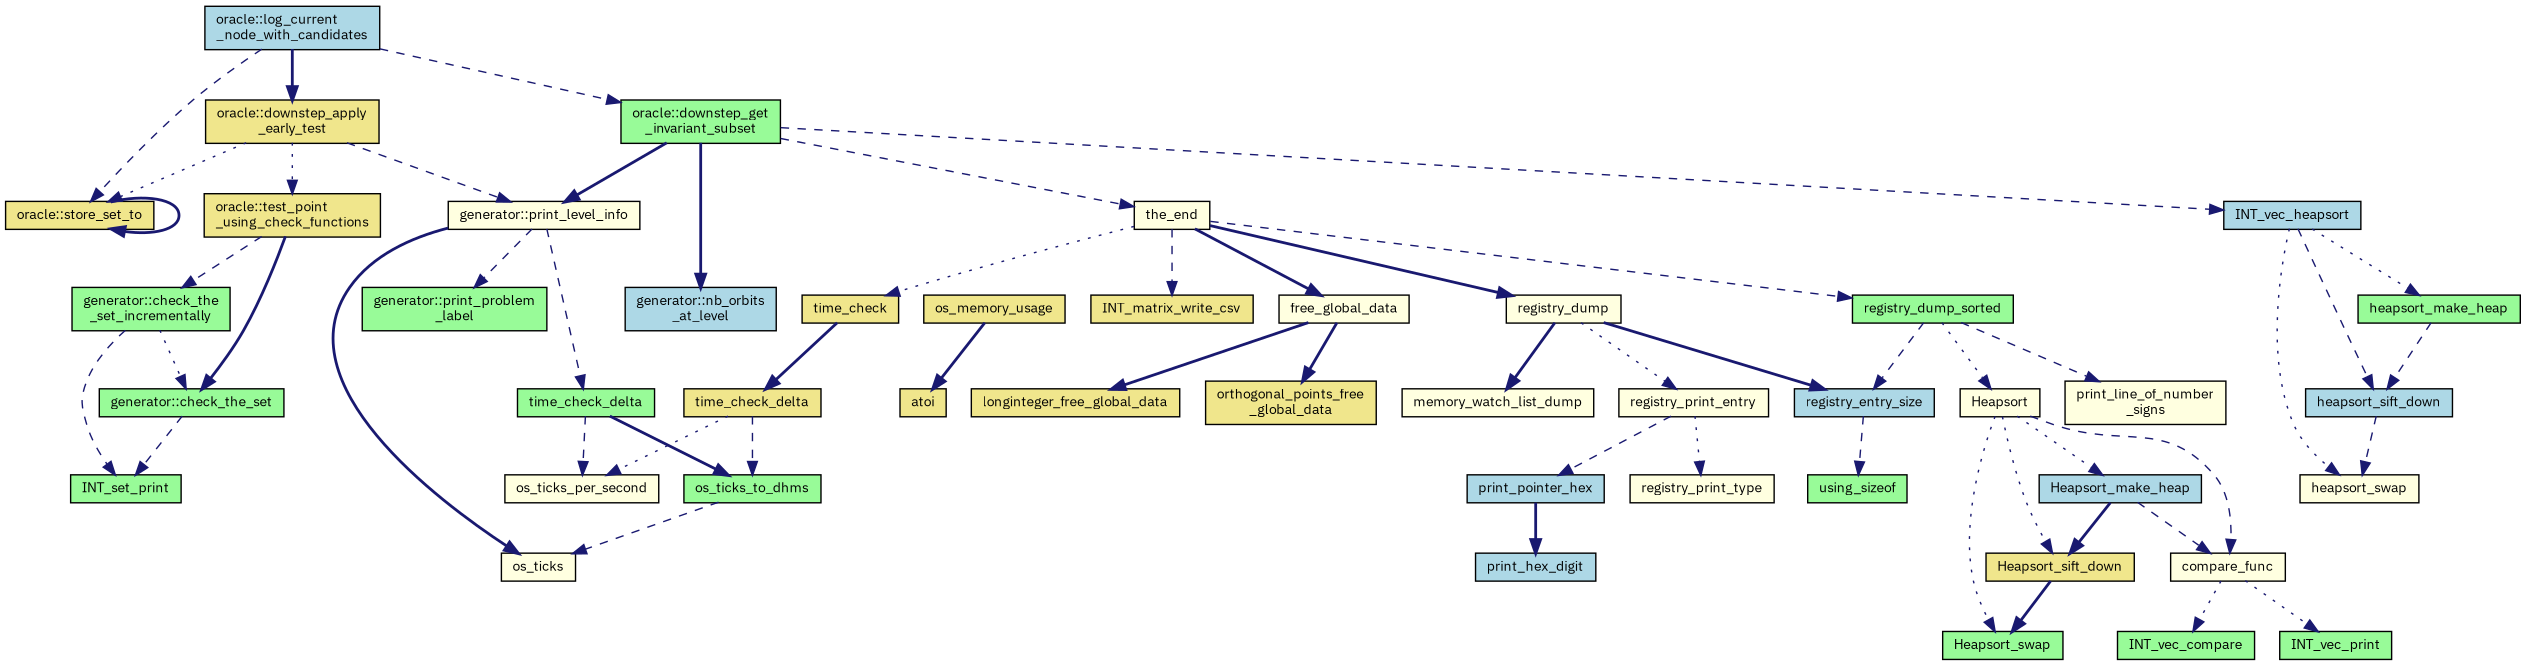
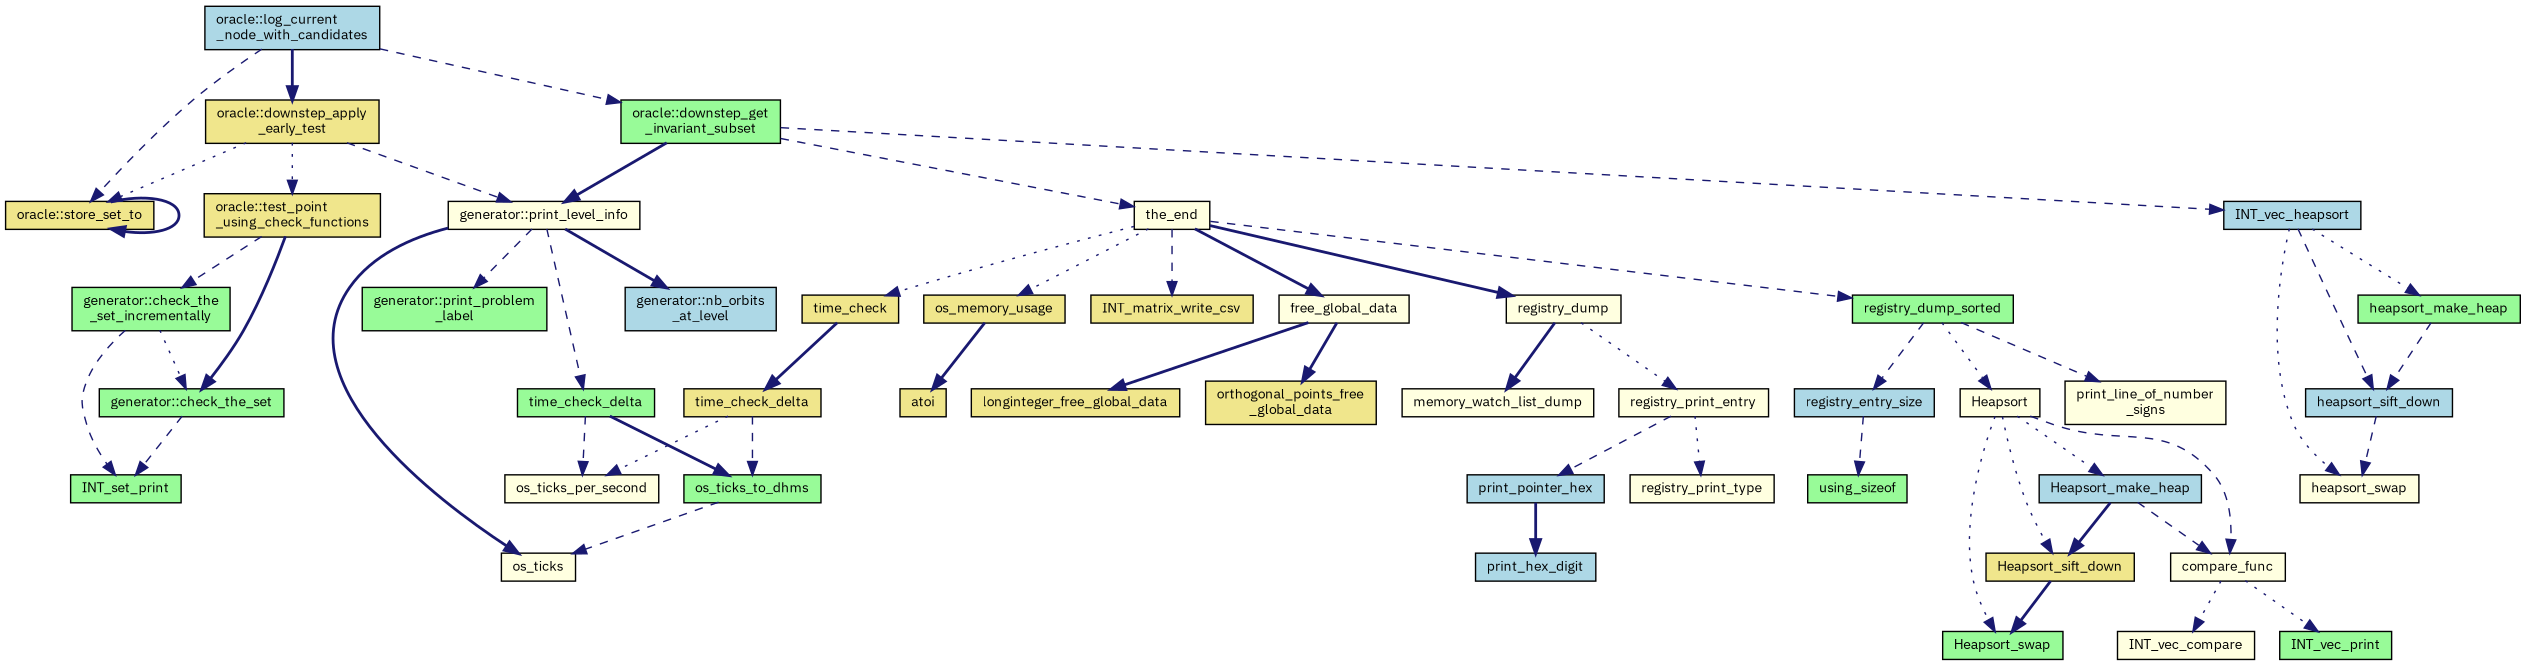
edge "oracle::downstep_get _invariant_subset" -> "generator::nb_orbits _at_level": now "generator::print_level_info" -> "generator::nb_orbits _at_level"
edge "the_end" -> "os_memory_usage": added
edge "registry_dump" -> "registry_entry_size": removed
node "INT_vec_compare": fillcolor palegreen -> lightyellow
